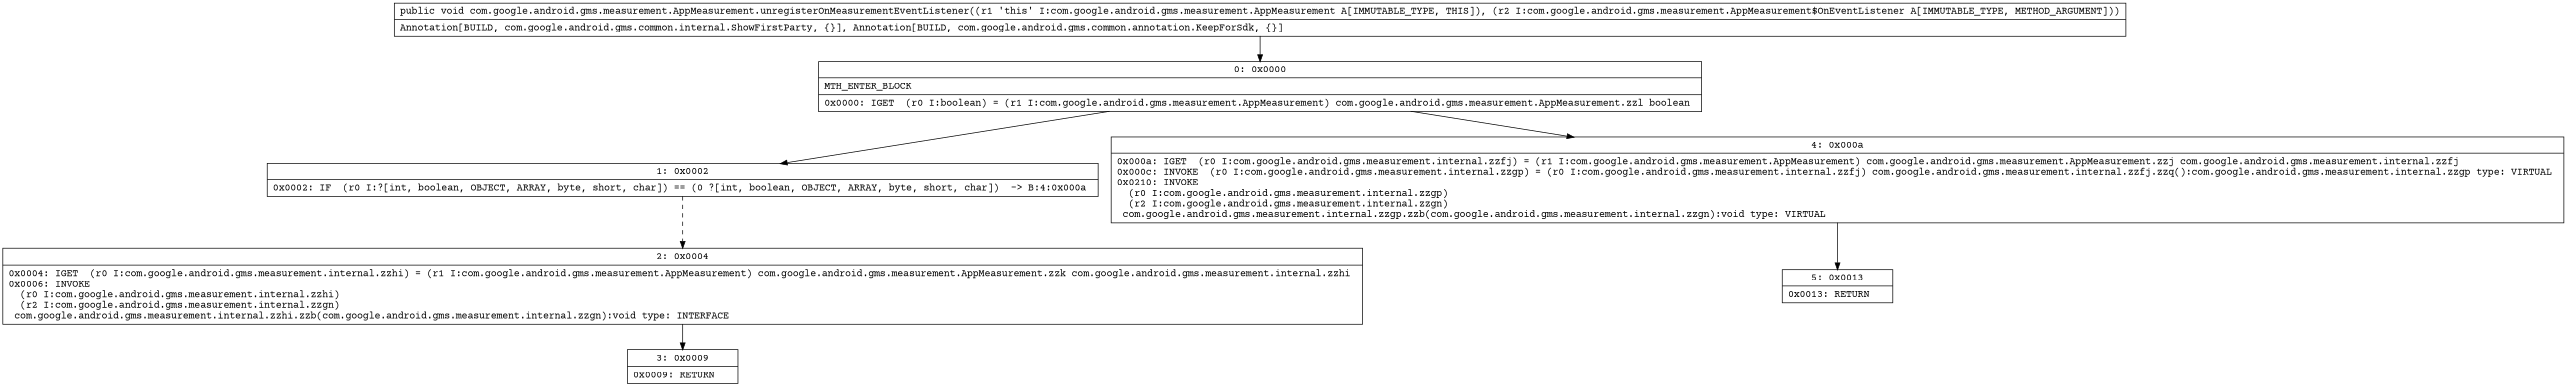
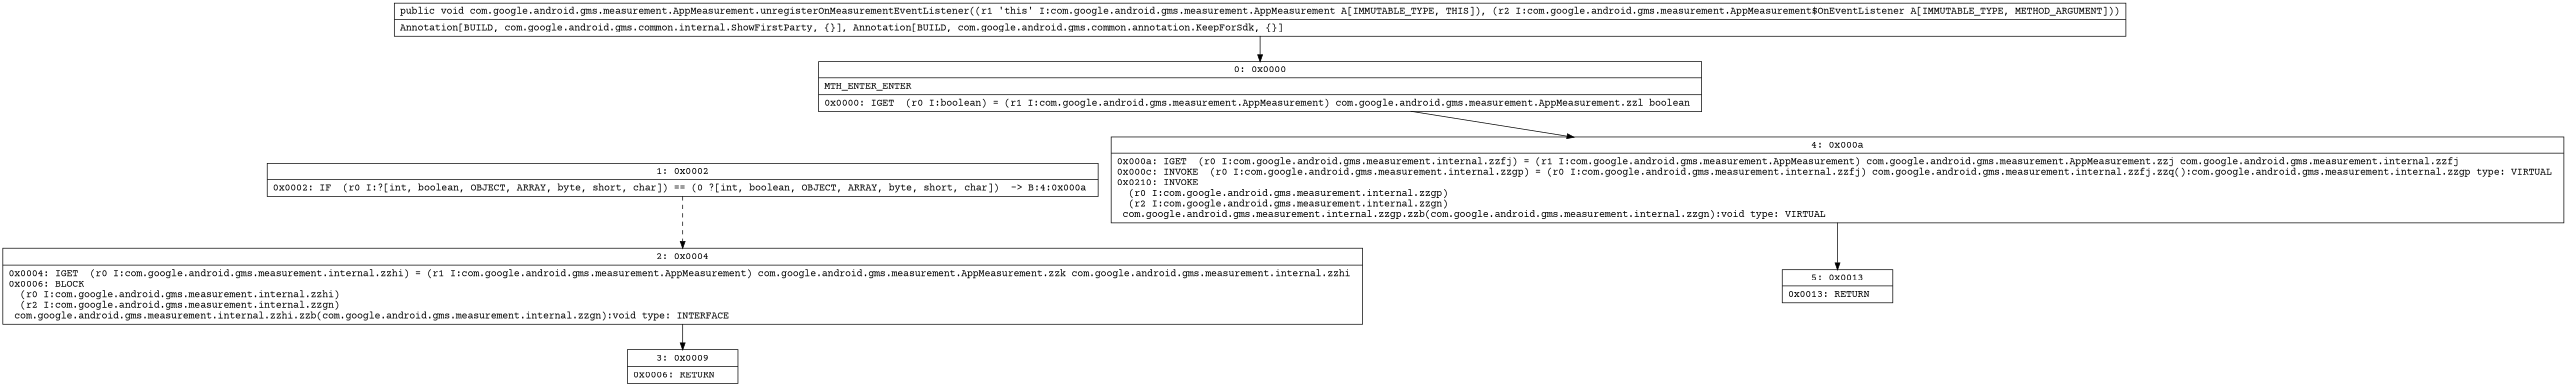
node "0: 0x0000": text "MTH_ENTER_BLOCK" -> "MTH_ENTER_ENTER"
edge "0: 0x0000" -> "1: 0x0002": removed
node "2: 0x0004": text "0x0006: INVOKE" -> "0x0006: BLOCK"
node "3: 0x0009": text "0x0009: RETURN" -> "0x0006: RETURN"
